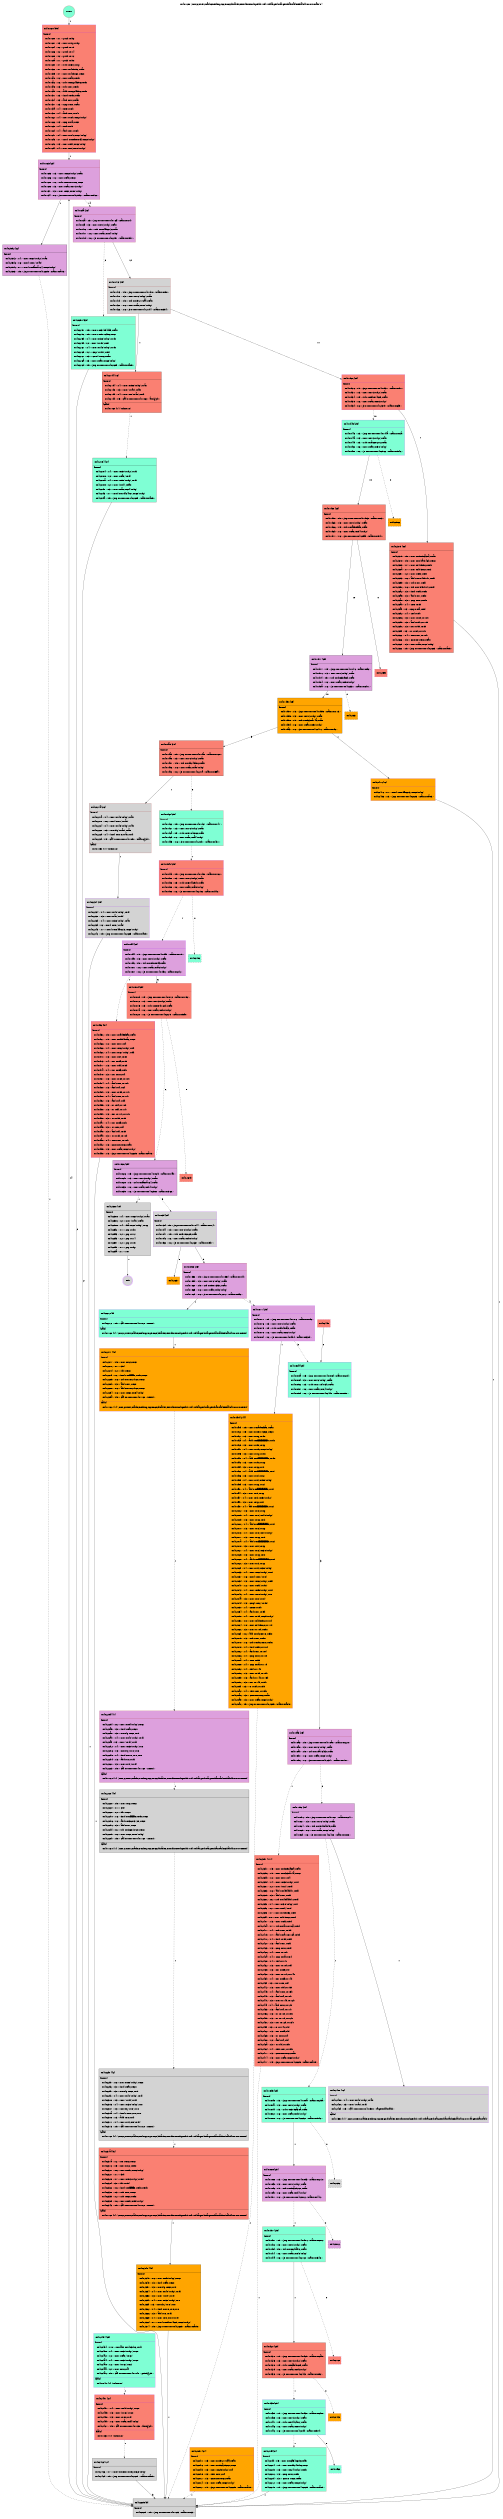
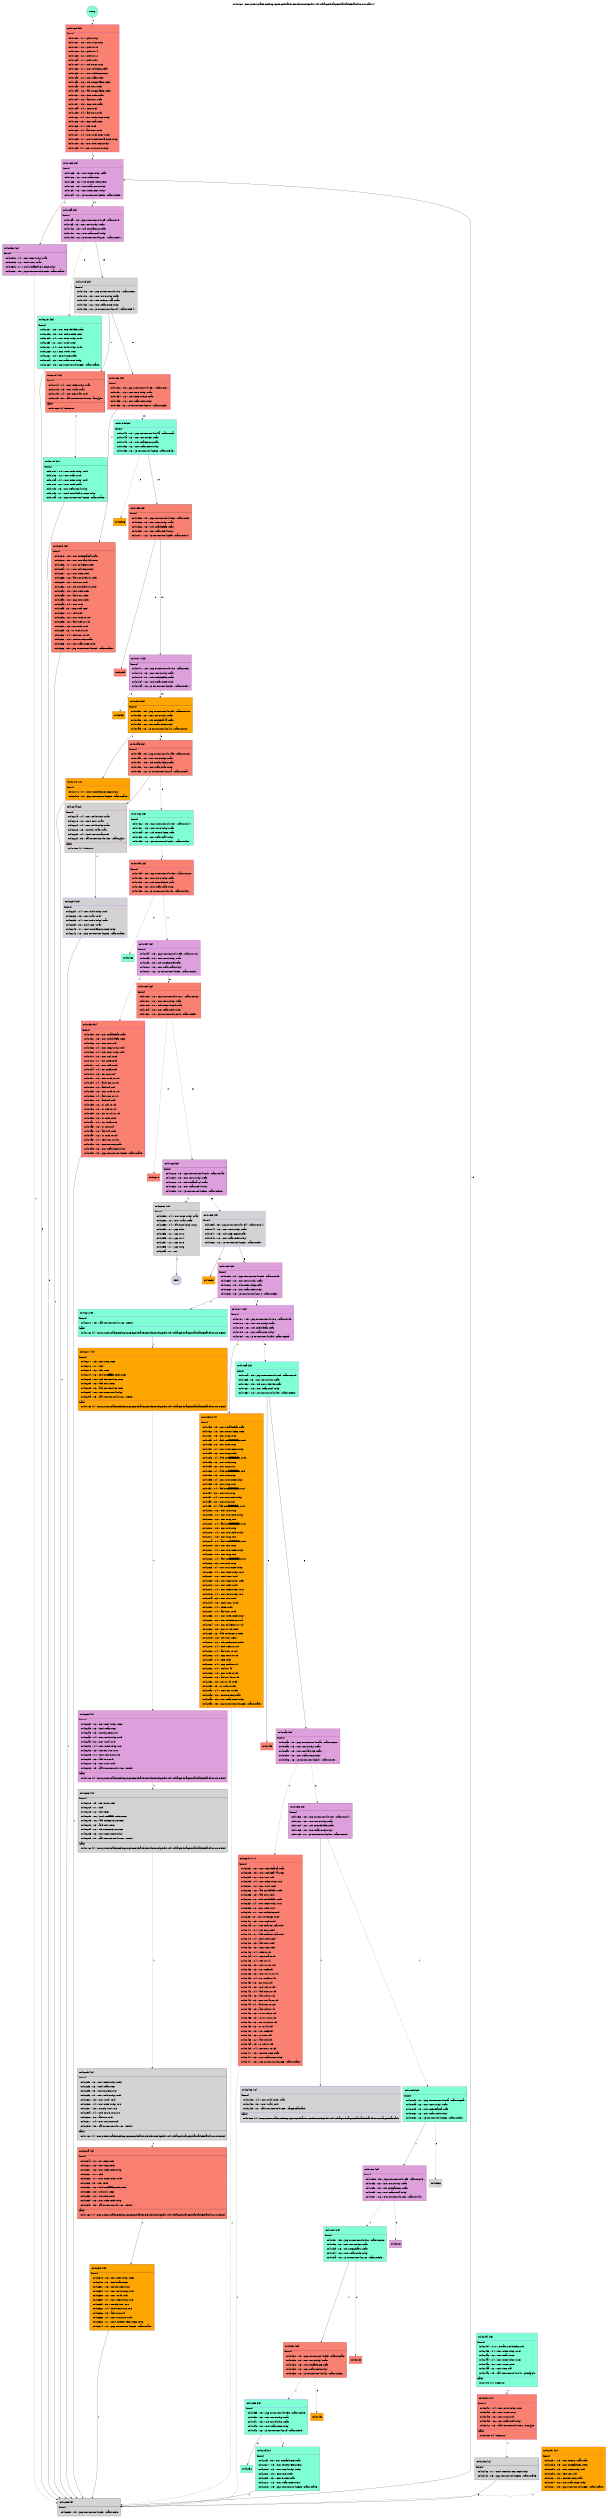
node "Users": label "Users" -> "Entry"
edge "0x4024de" -> "0x401e8a [25]": reversed
